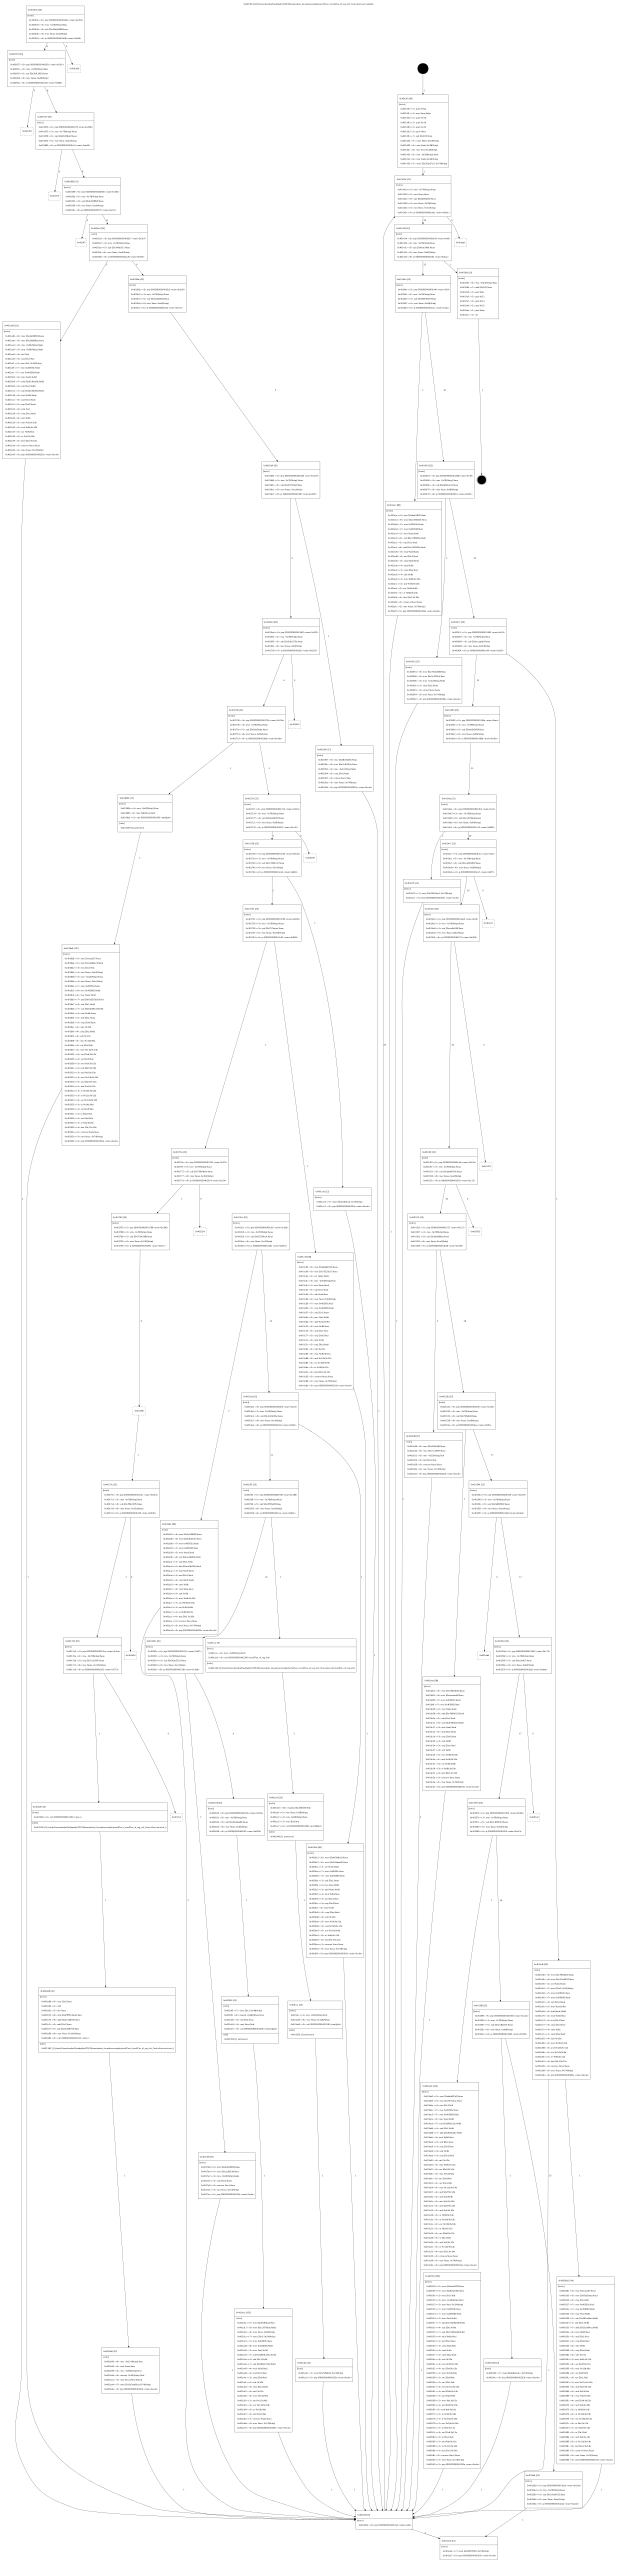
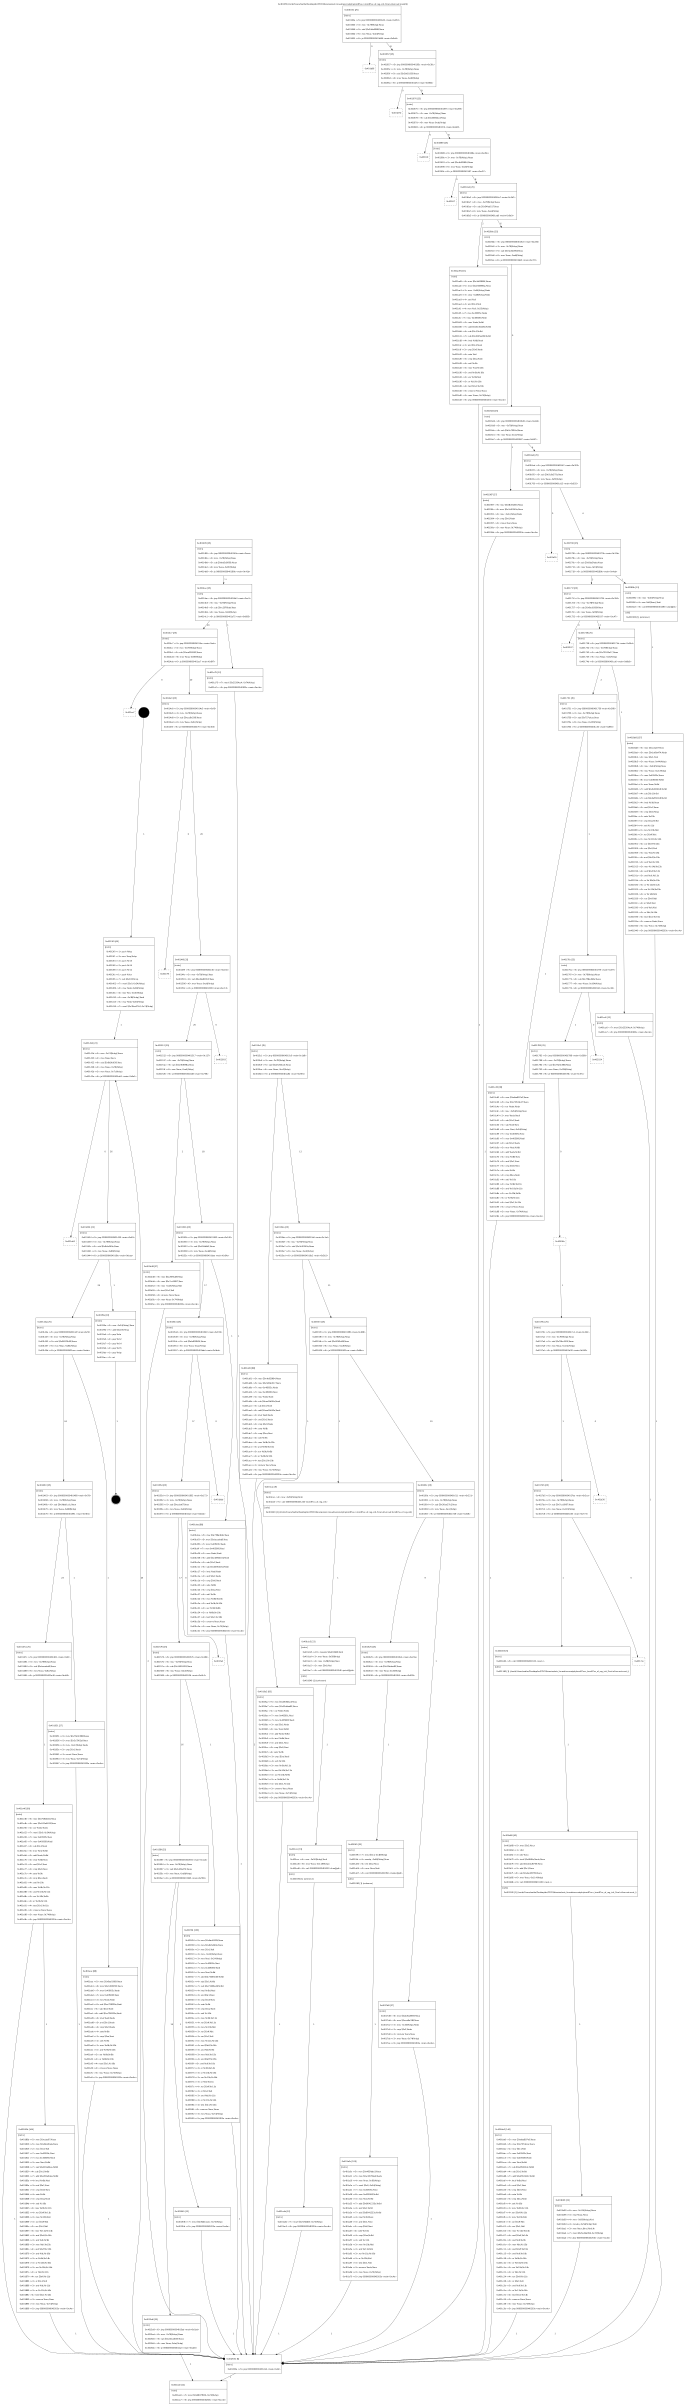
edge "0x40147c [25]" -> "0x401495 [25]": removed, label "22"
edge "0x401576 [25]" -> "0x401bb0 [144]": now "0x401576 [25]" -> "0x401f04 [150]"
